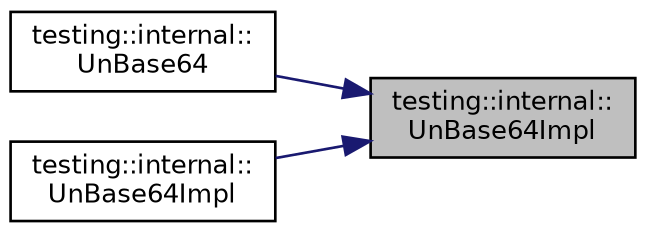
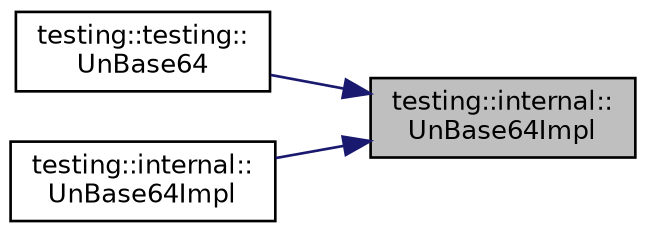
node "testing::internal:: UnBase64": label "testing::internal:: UnBase64" -> "testing::testing:: UnBase64"
